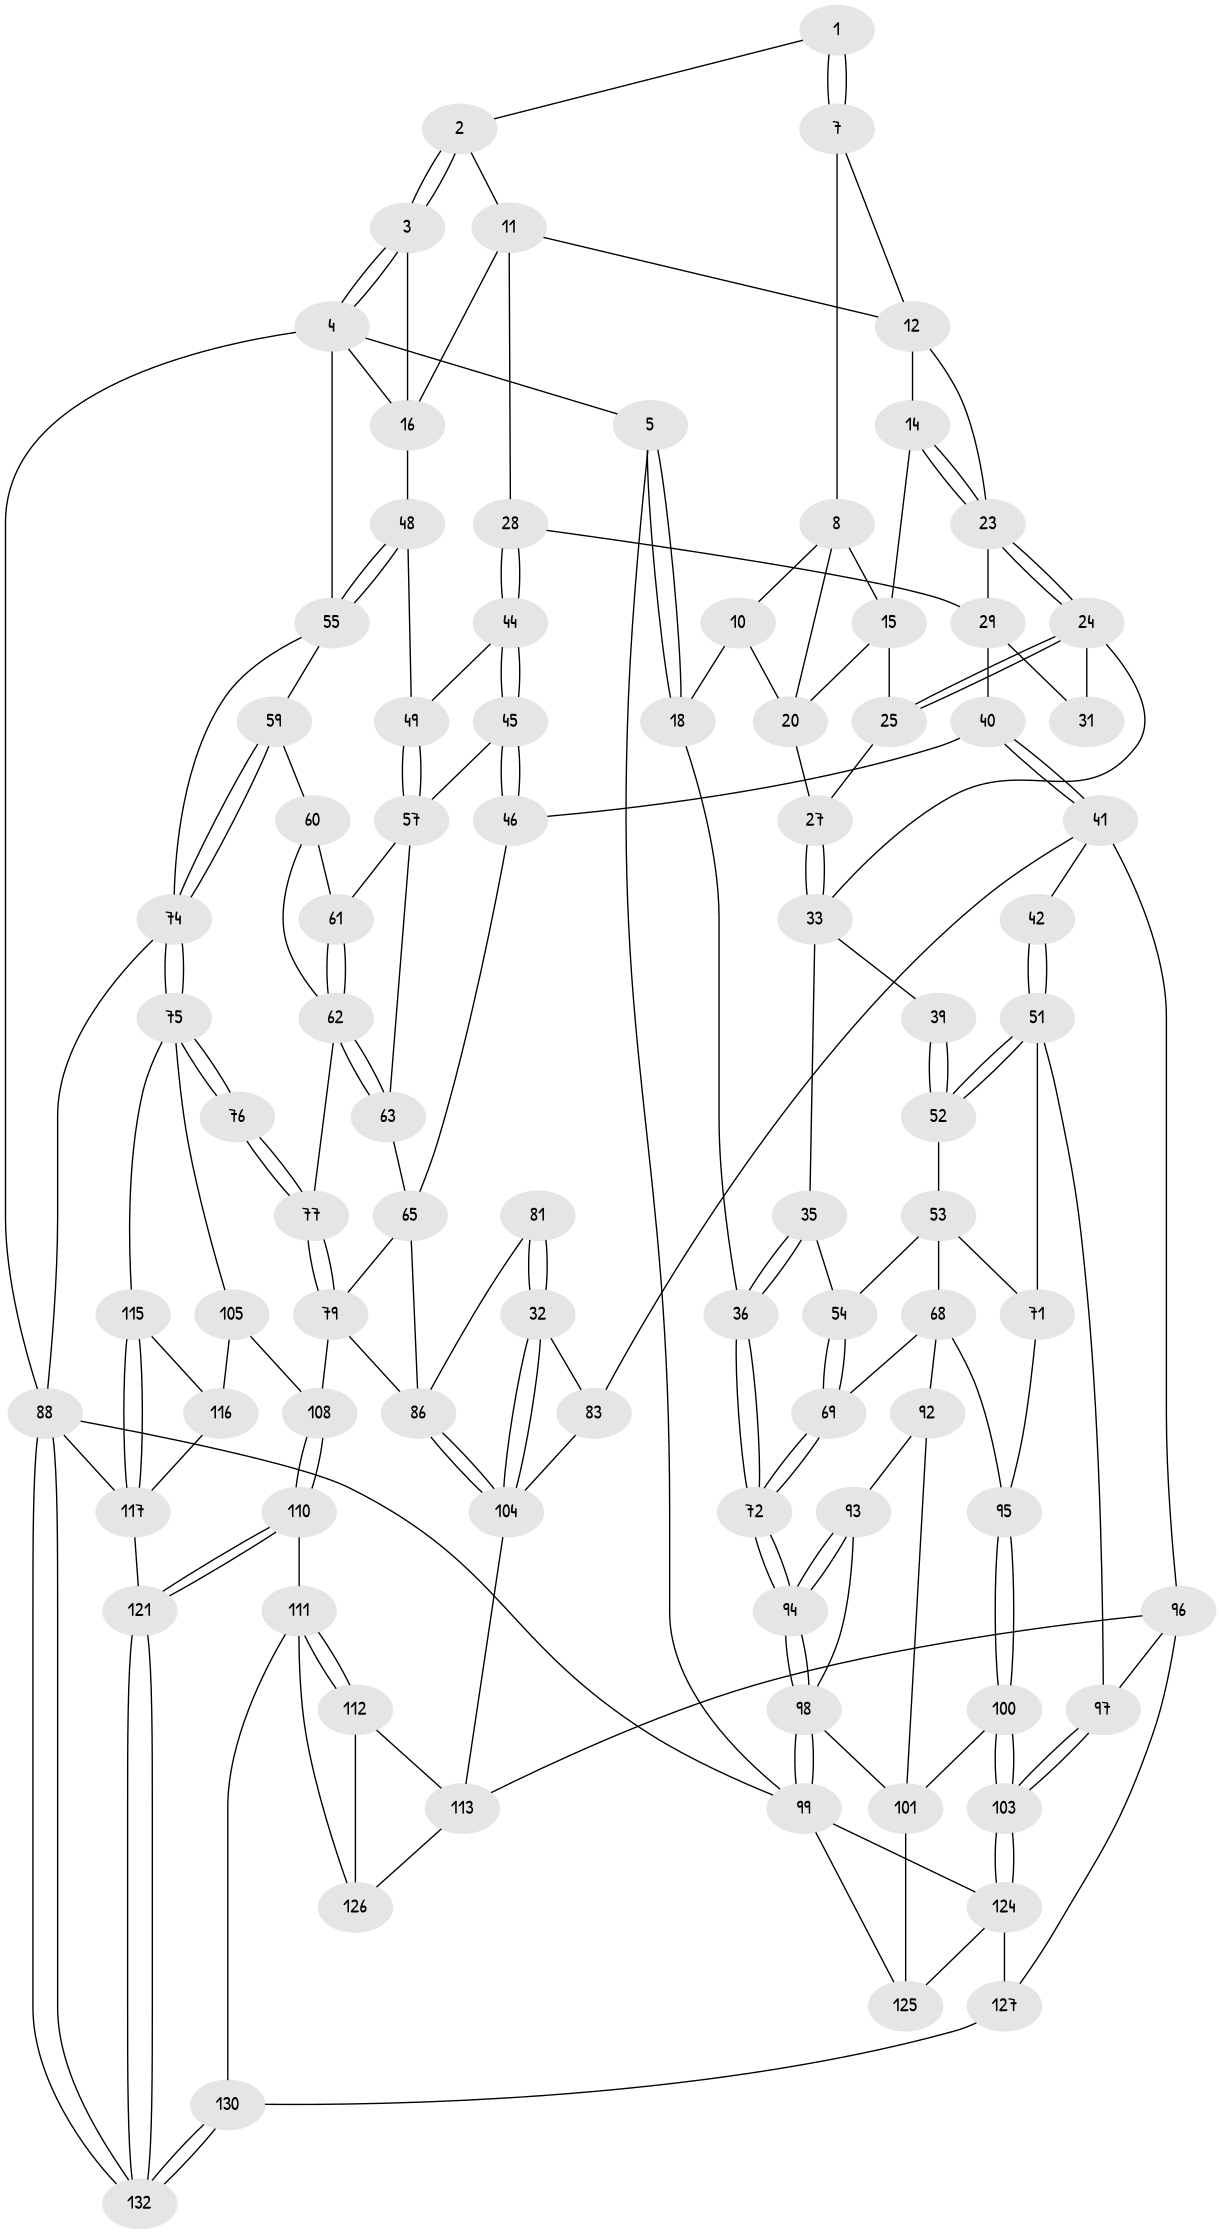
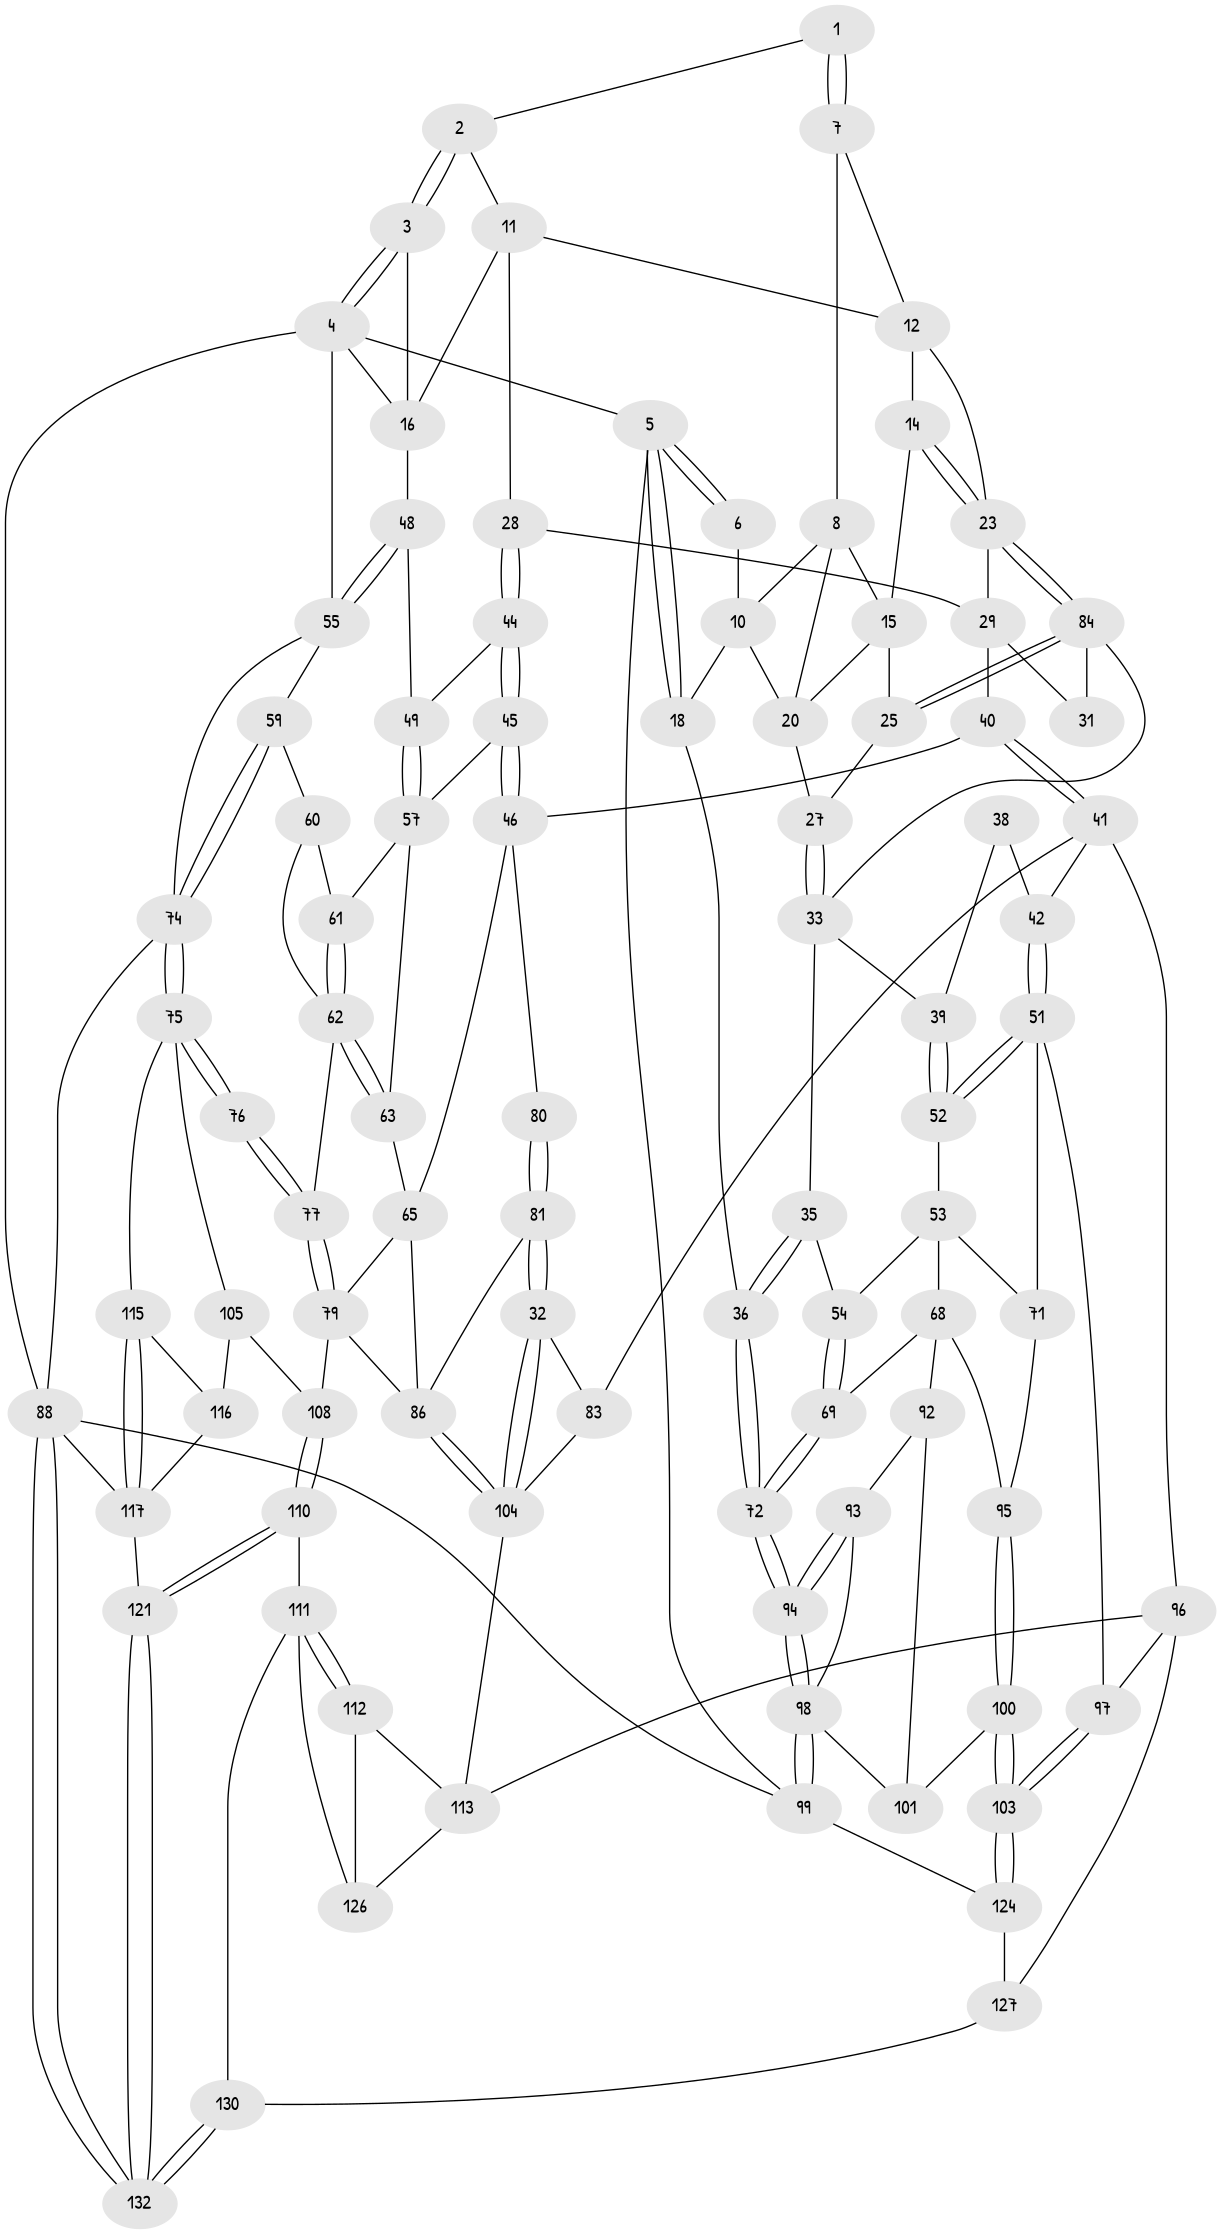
node "6": added
node "24": label "24" -> "84"
node "38": added
node "80": added
node "125": removed
